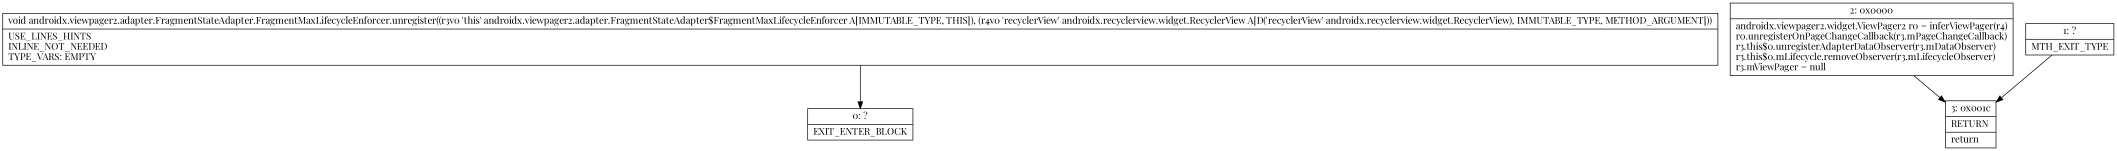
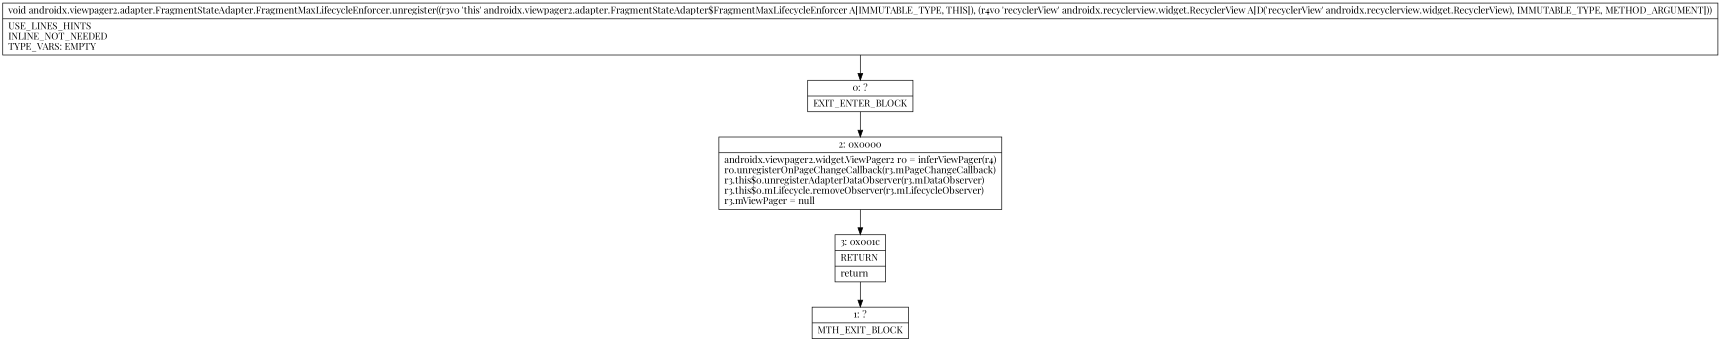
node "1: ?": text "MTH_EXIT_TYPE" -> "MTH_EXIT_BLOCK"
edge "1: ?" -> "3: 0x001c": reversed
edge "0: ?" -> "2: 0x0000": added
